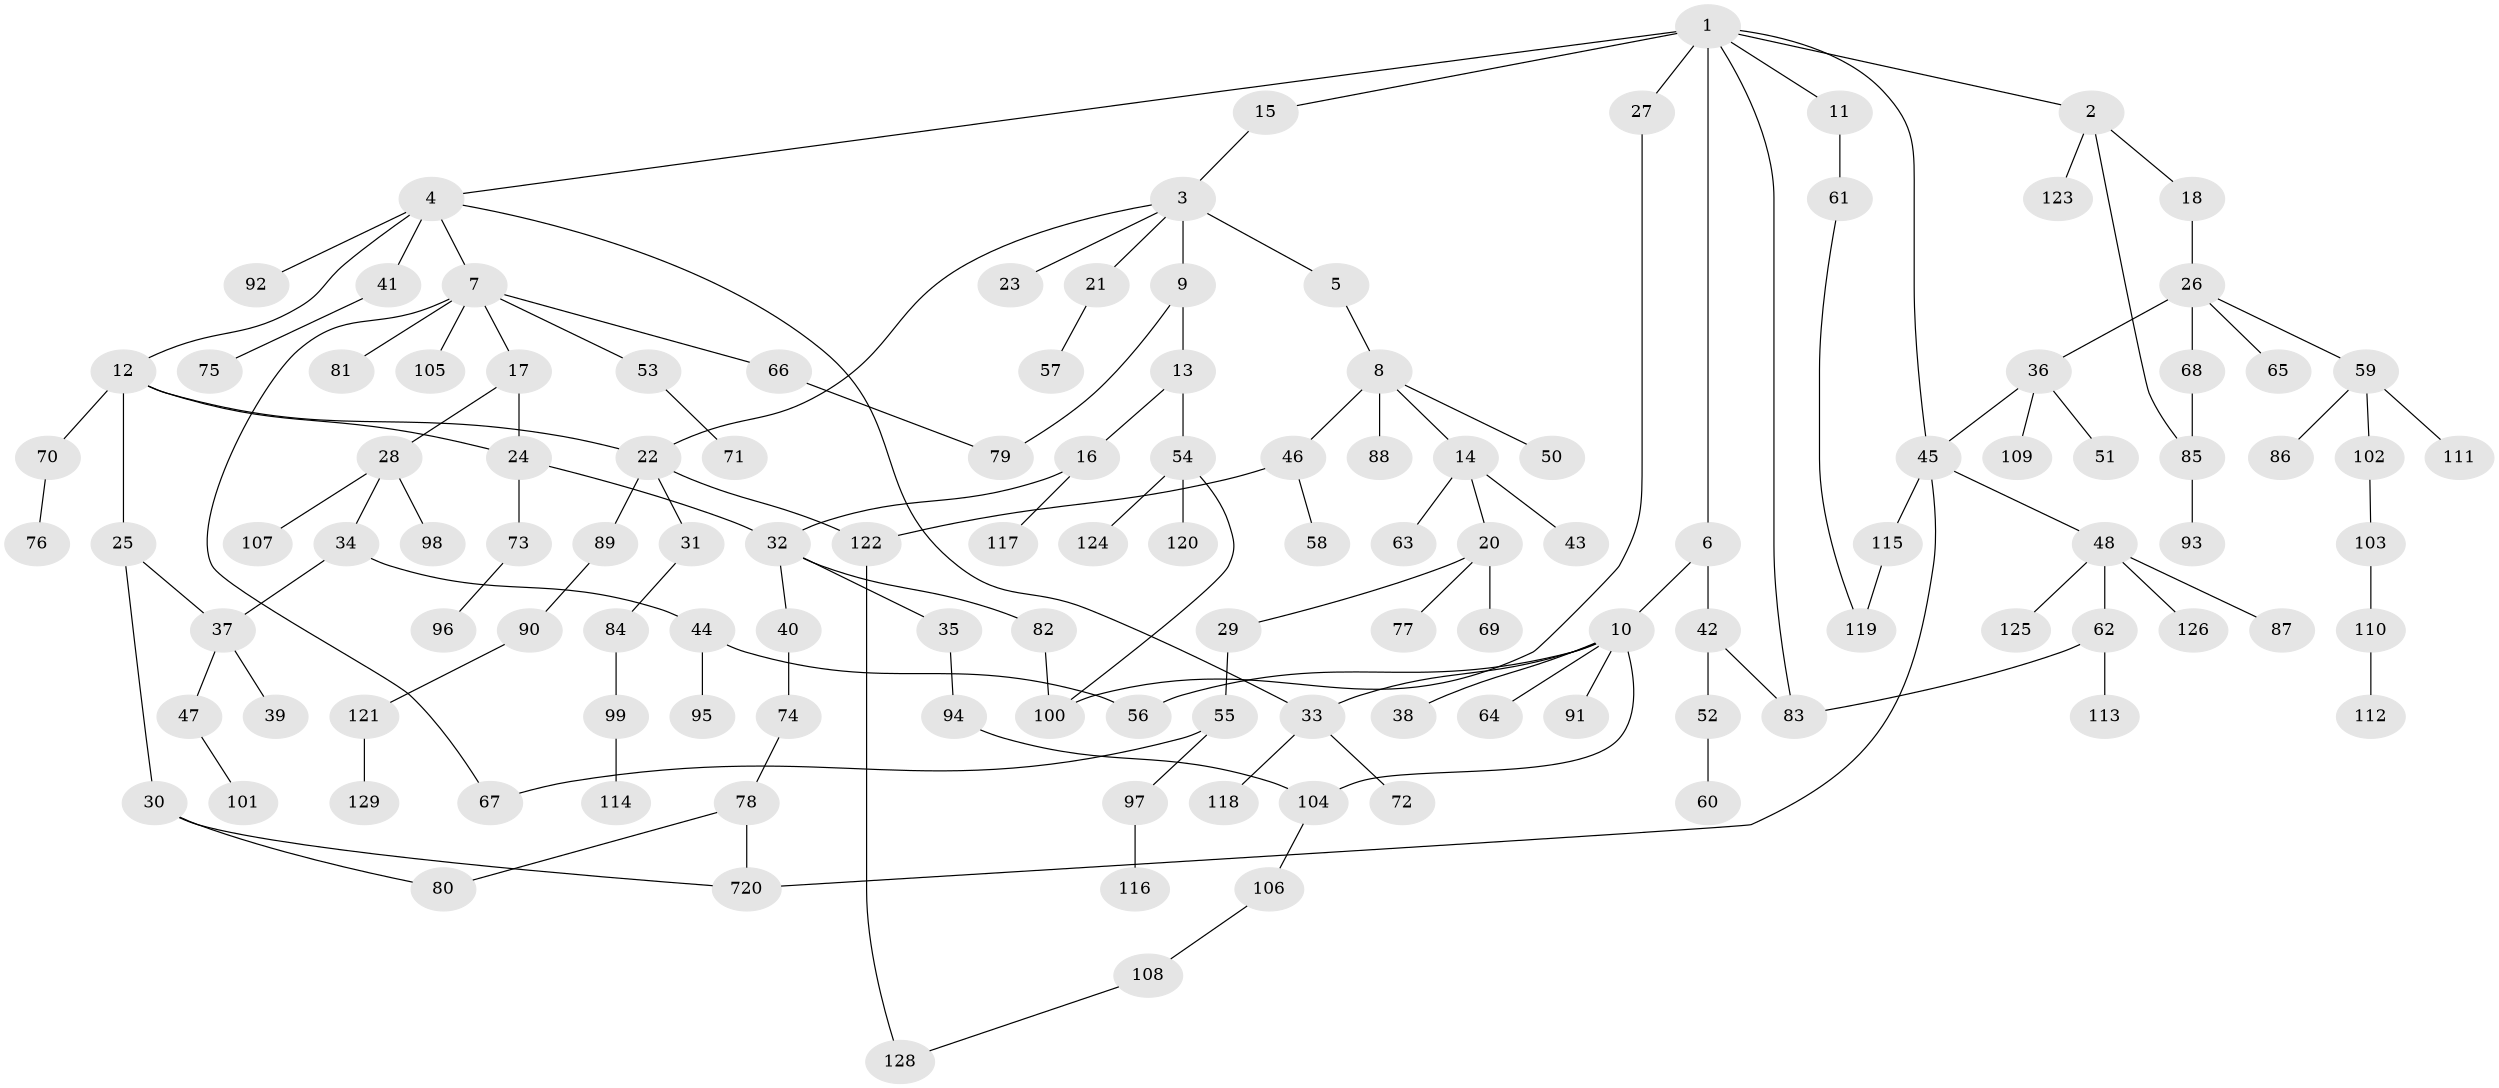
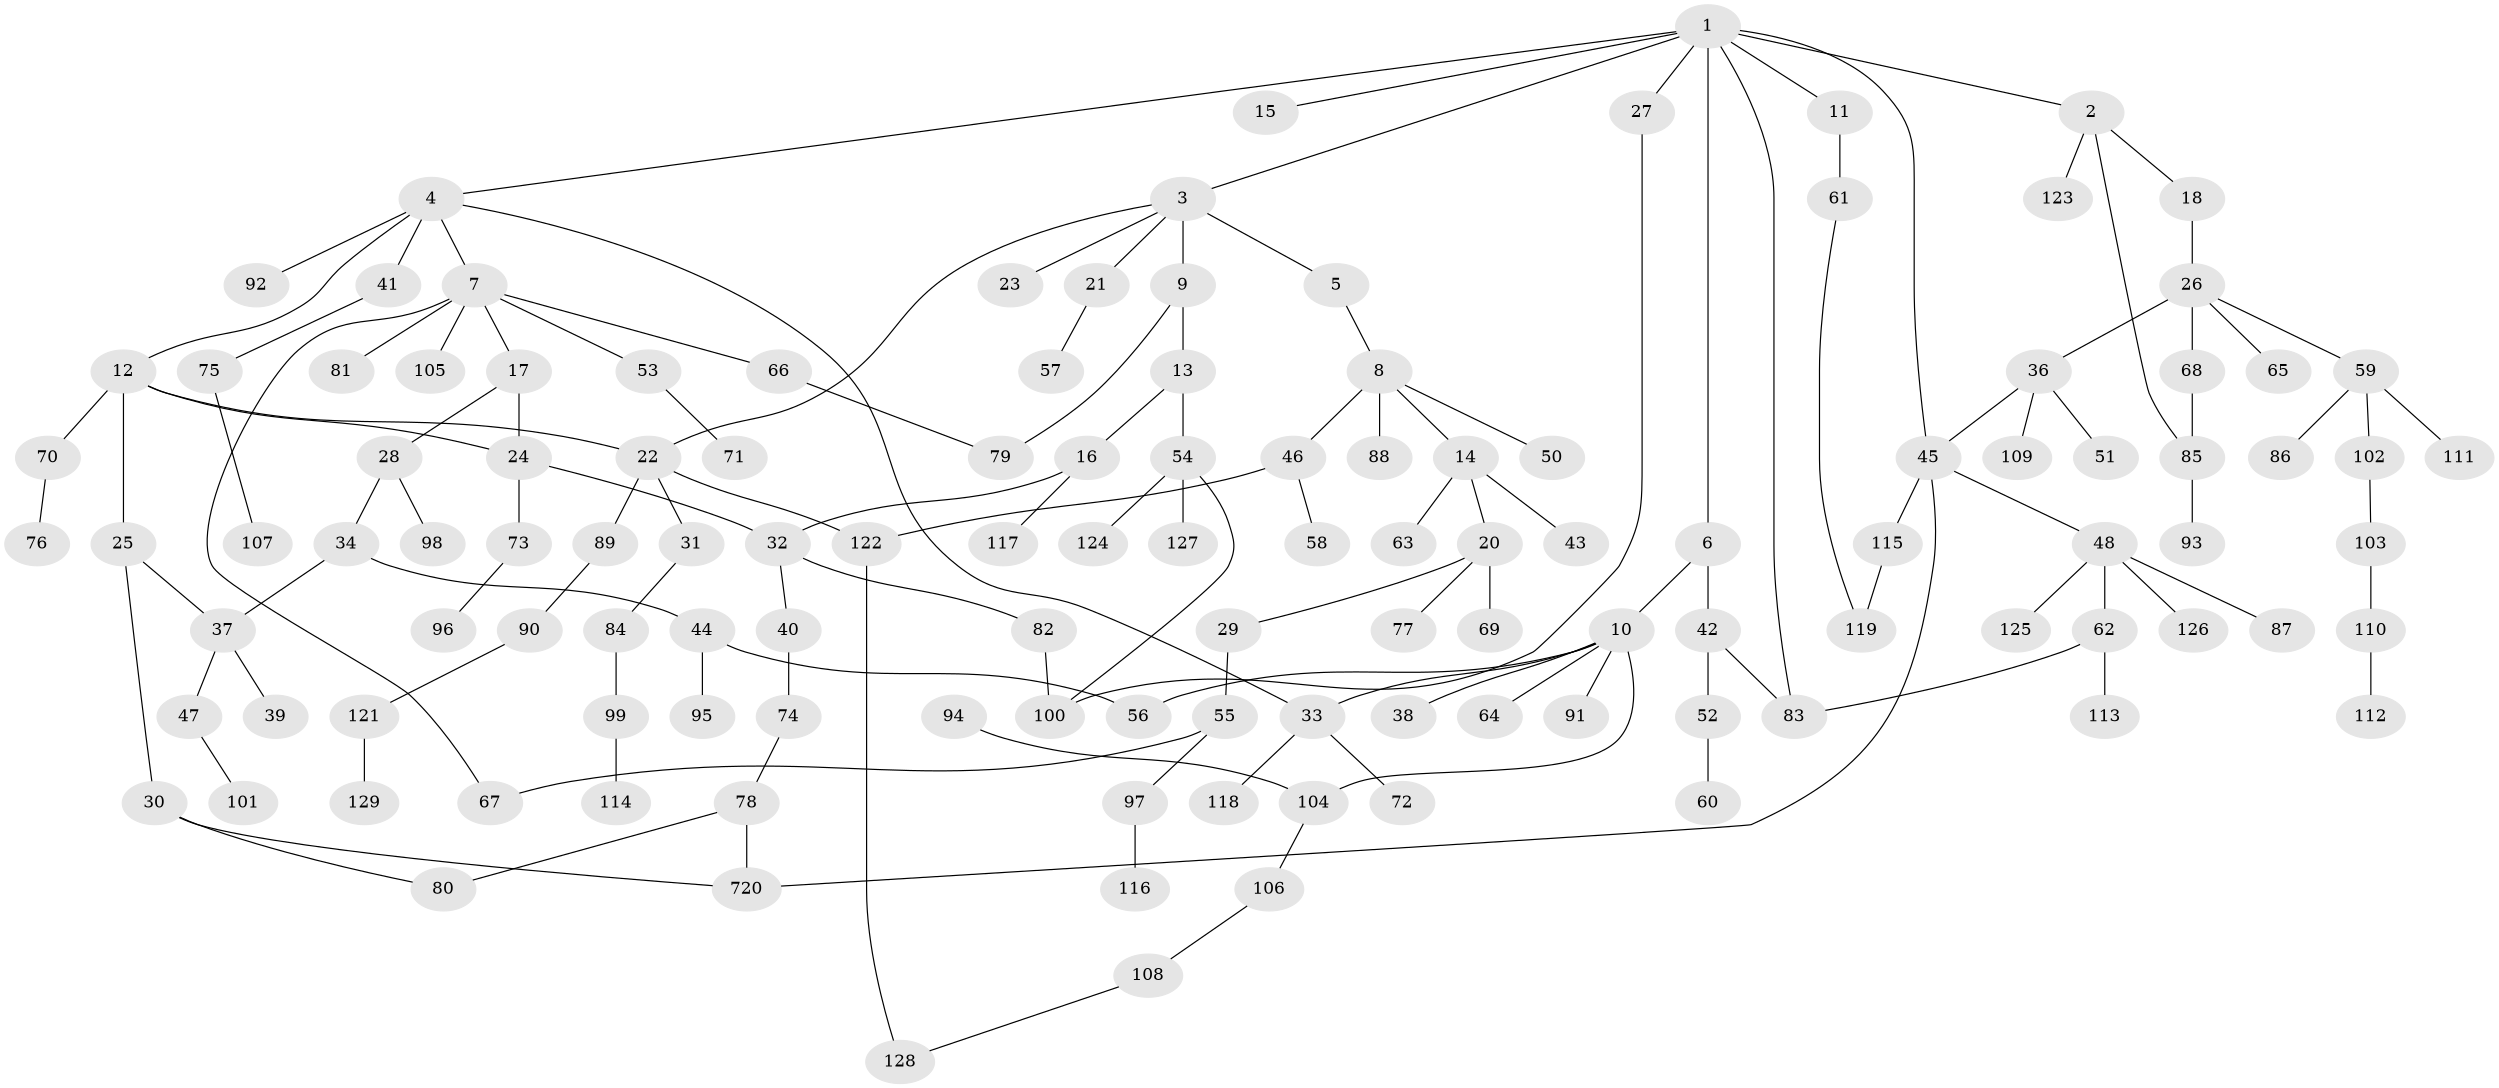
edge "15" -- "3": now "1" -- "3"
edge "28" -- "107": now "75" -- "107"
node "120": label "120" -> "127"
node "35": removed
